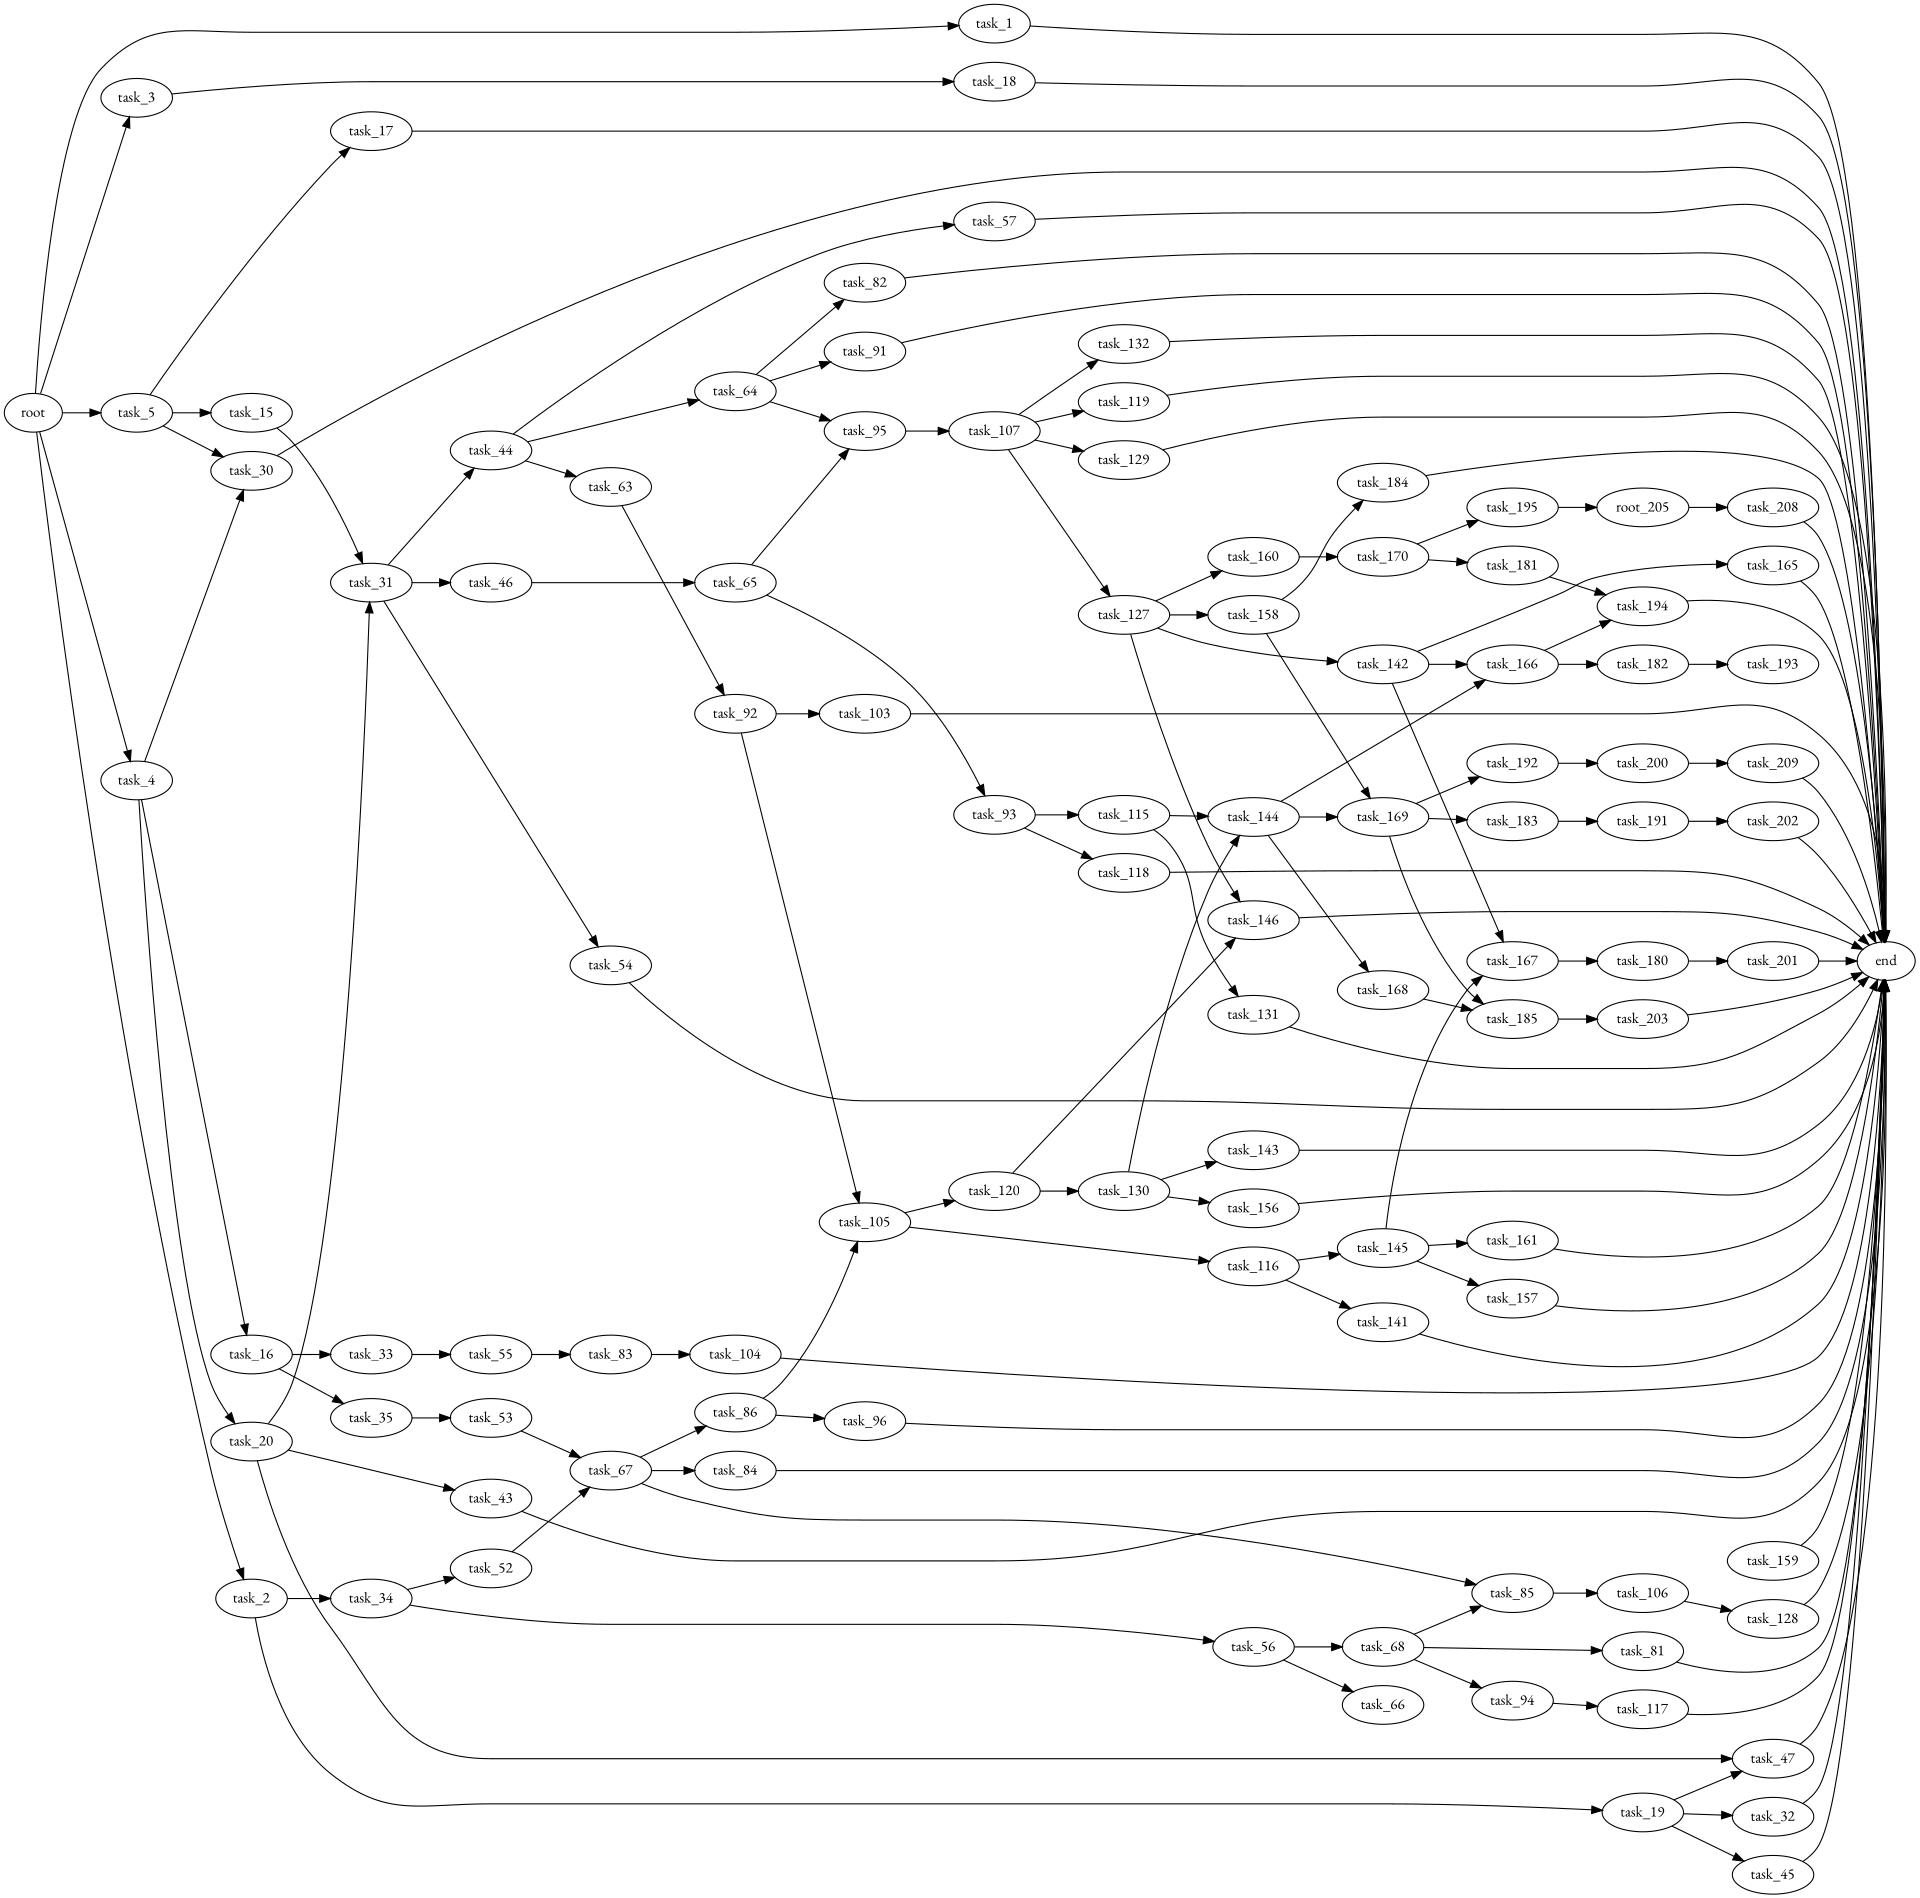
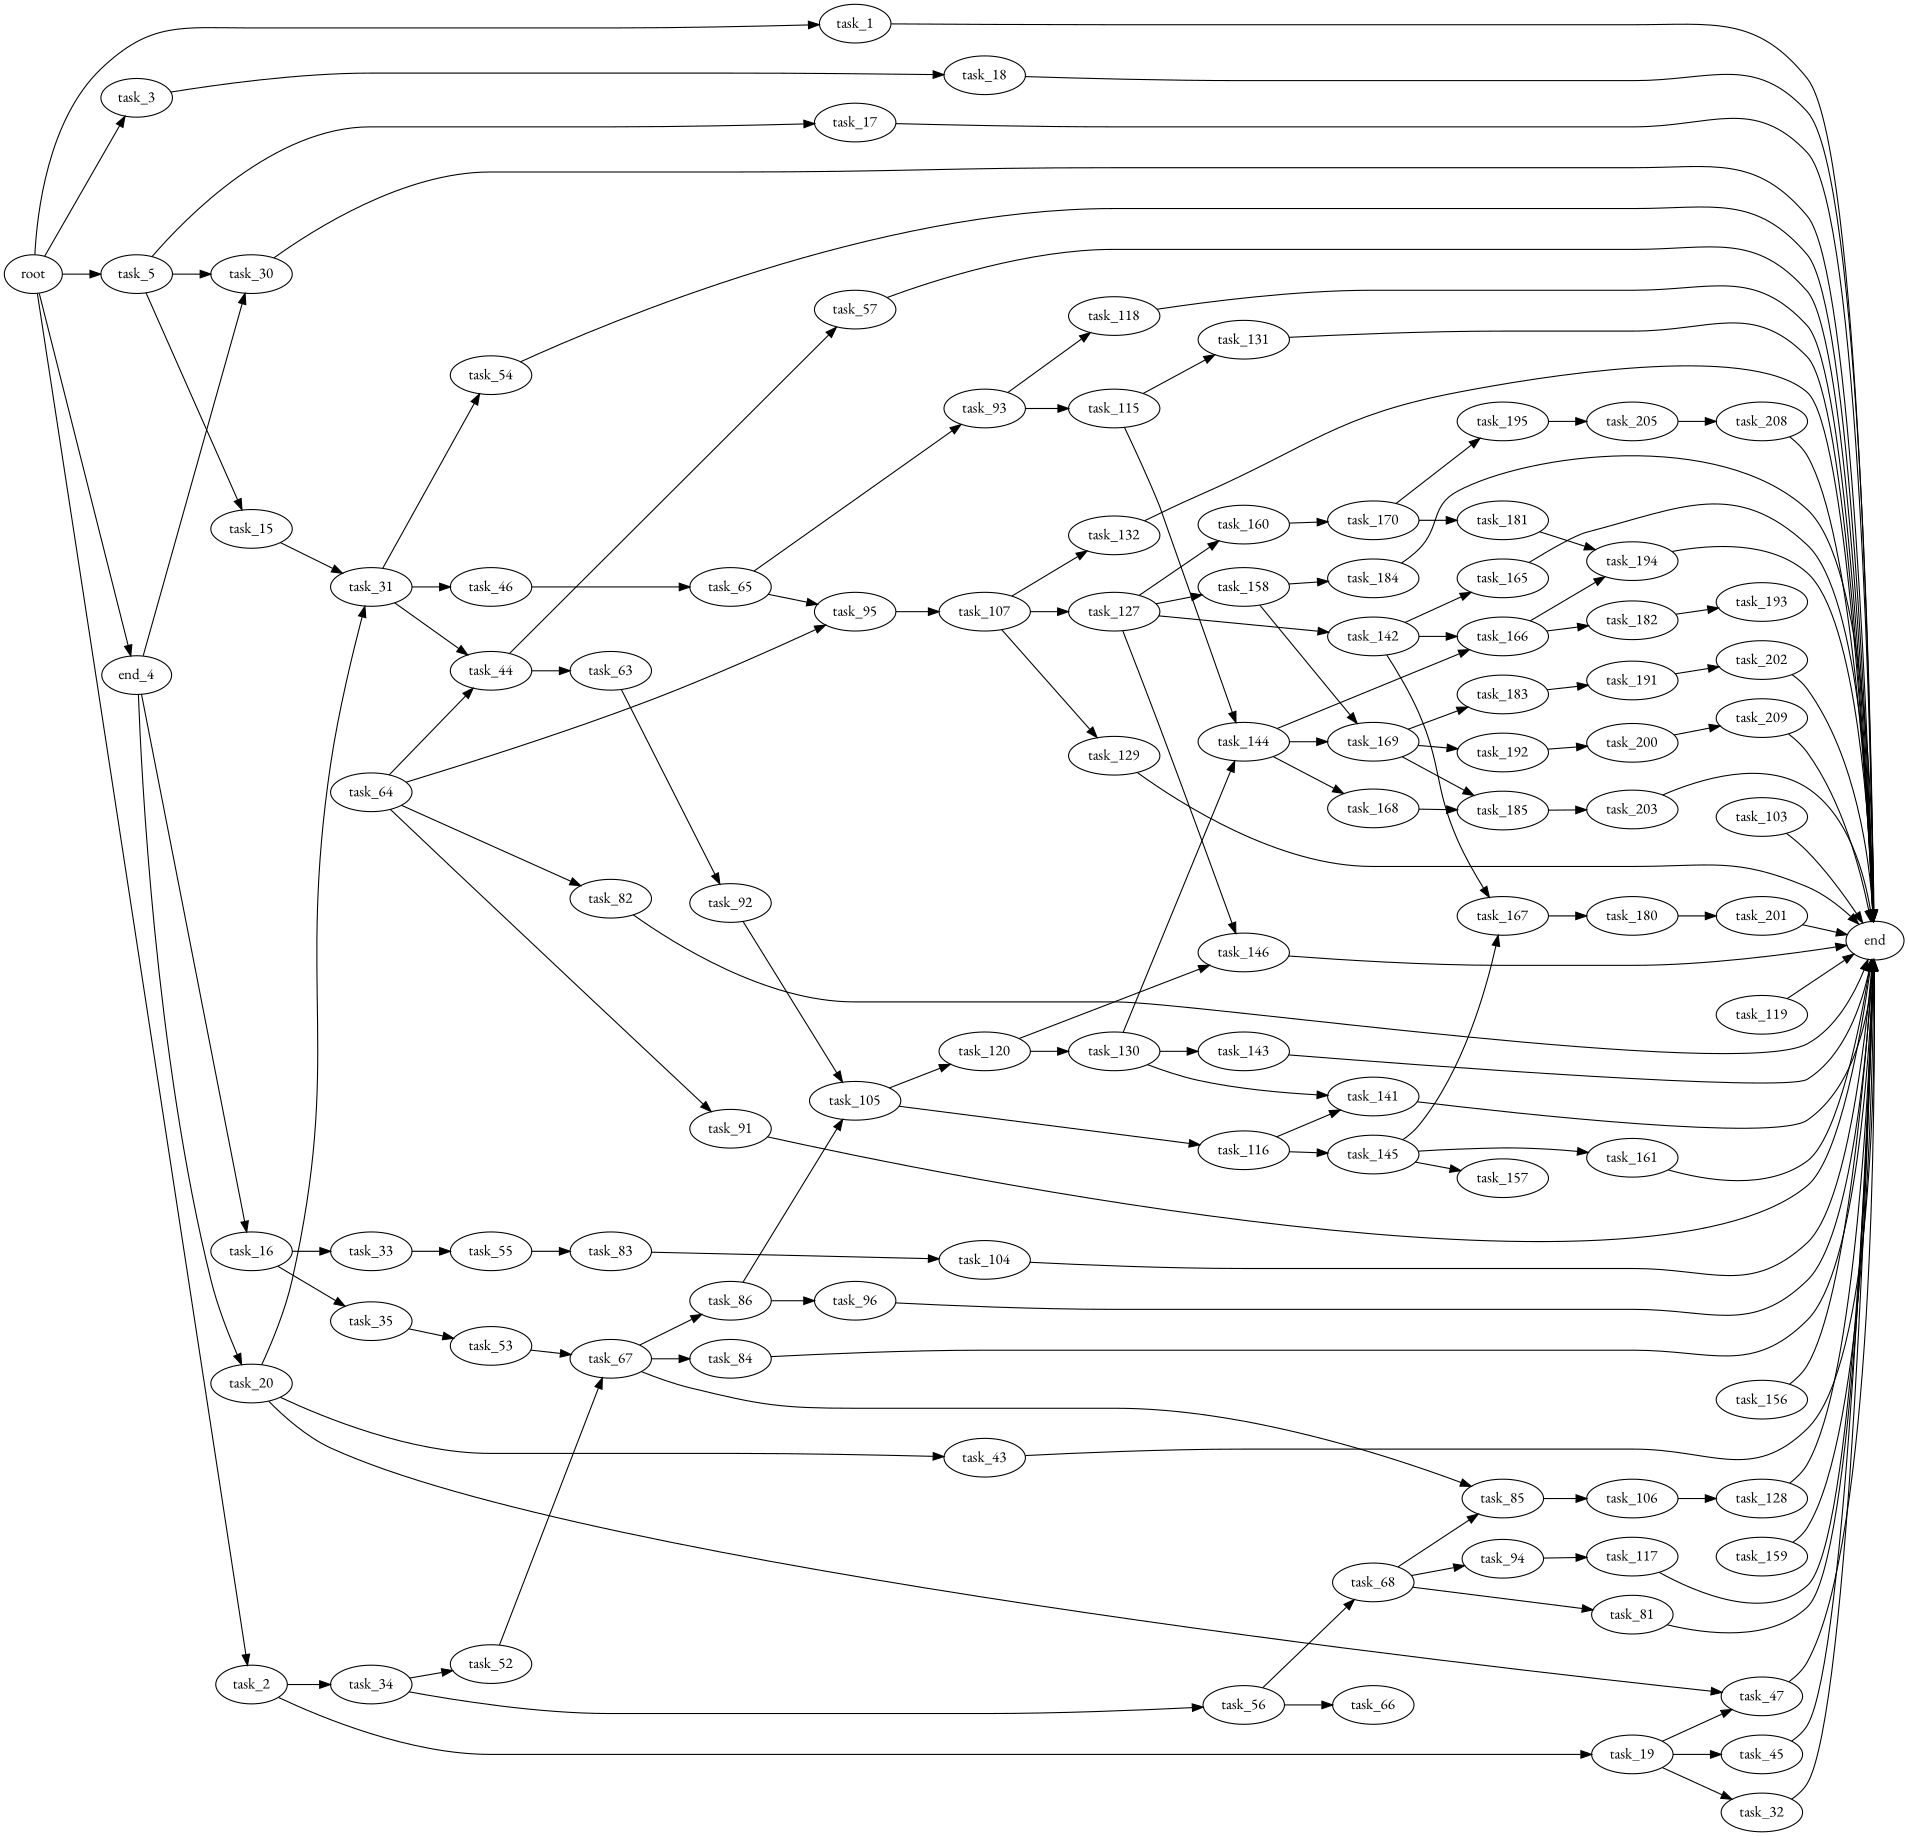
edge "task_107" -> "task_119": removed
edge "task_44" -> "task_64": reversed
node "root_205": label "root_205" -> "task_205"
edge "task_92" -> "task_103": removed
node "task_4": label "task_4" -> "end_4"
edge "task_130" -> "task_156": now "task_130" -> "task_141"
edge "task_157" -> "end": removed
